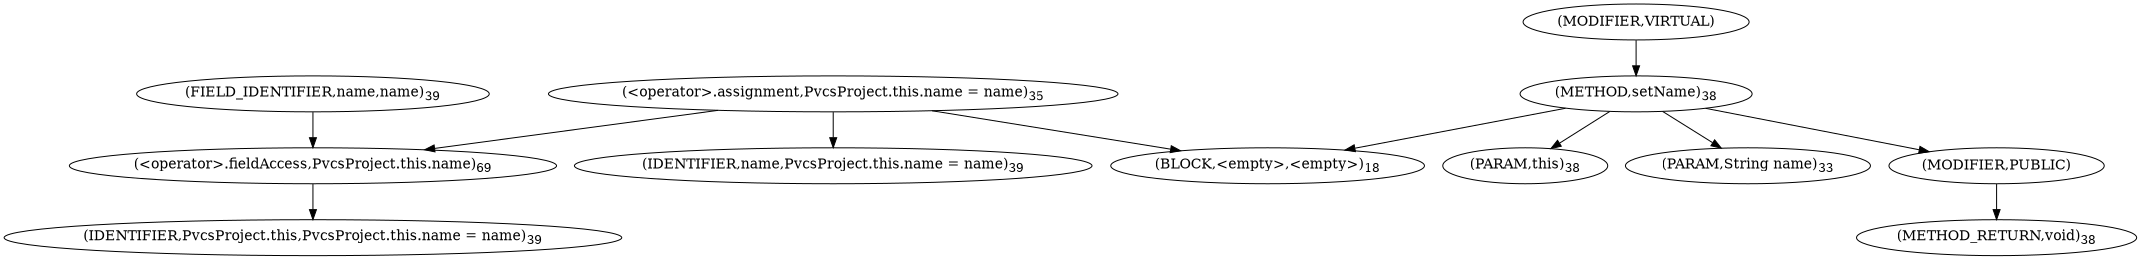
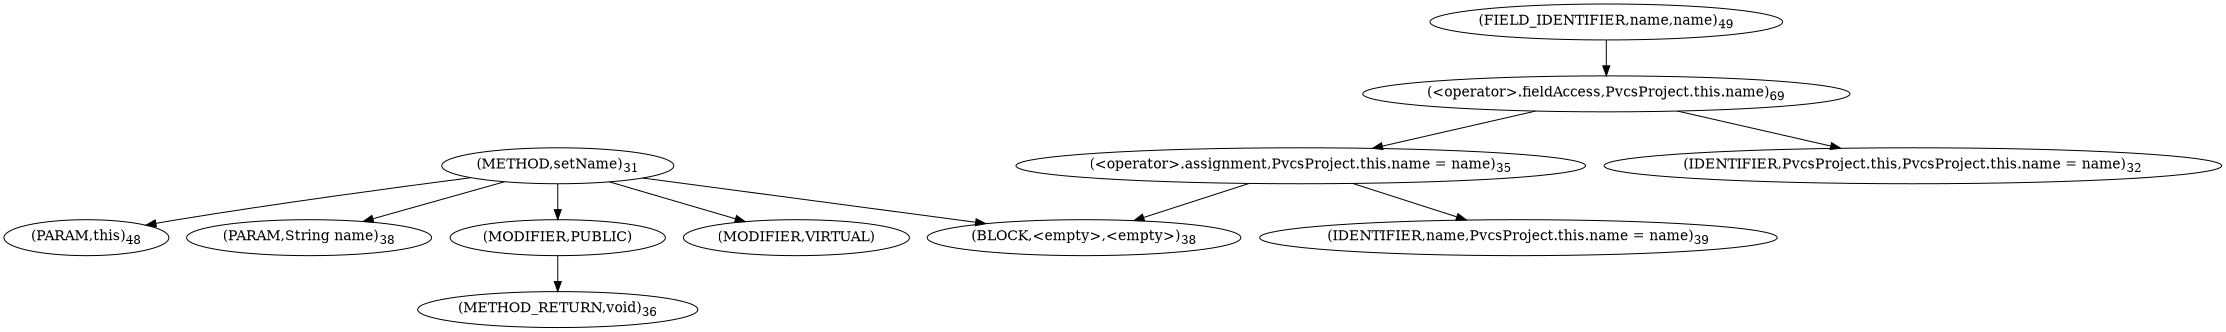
edge "(MODIFIER,VIRTUAL)" -> "(METHOD,setName)": reversed
node "(FIELD_IDENTIFIER,name,name)": text "39" -> "49"
node "(METHOD,setName)": text "38" -> "31"
edge "(<operator>.assignment,PvcsProject.this.name = name)" -> "(<operator>.fieldAccess,PvcsProject.this.name)": reversed
node "(BLOCK,<empty>,<empty>)": text "18" -> "38"
node "(PARAM,this)": text "38" -> "48"
node "(PARAM,String name)": text "33" -> "38"
node "(IDENTIFIER,PvcsProject.this,PvcsProject.this.name = name)": text "39" -> "32"
node "(METHOD_RETURN,void)": text "38" -> "36"
